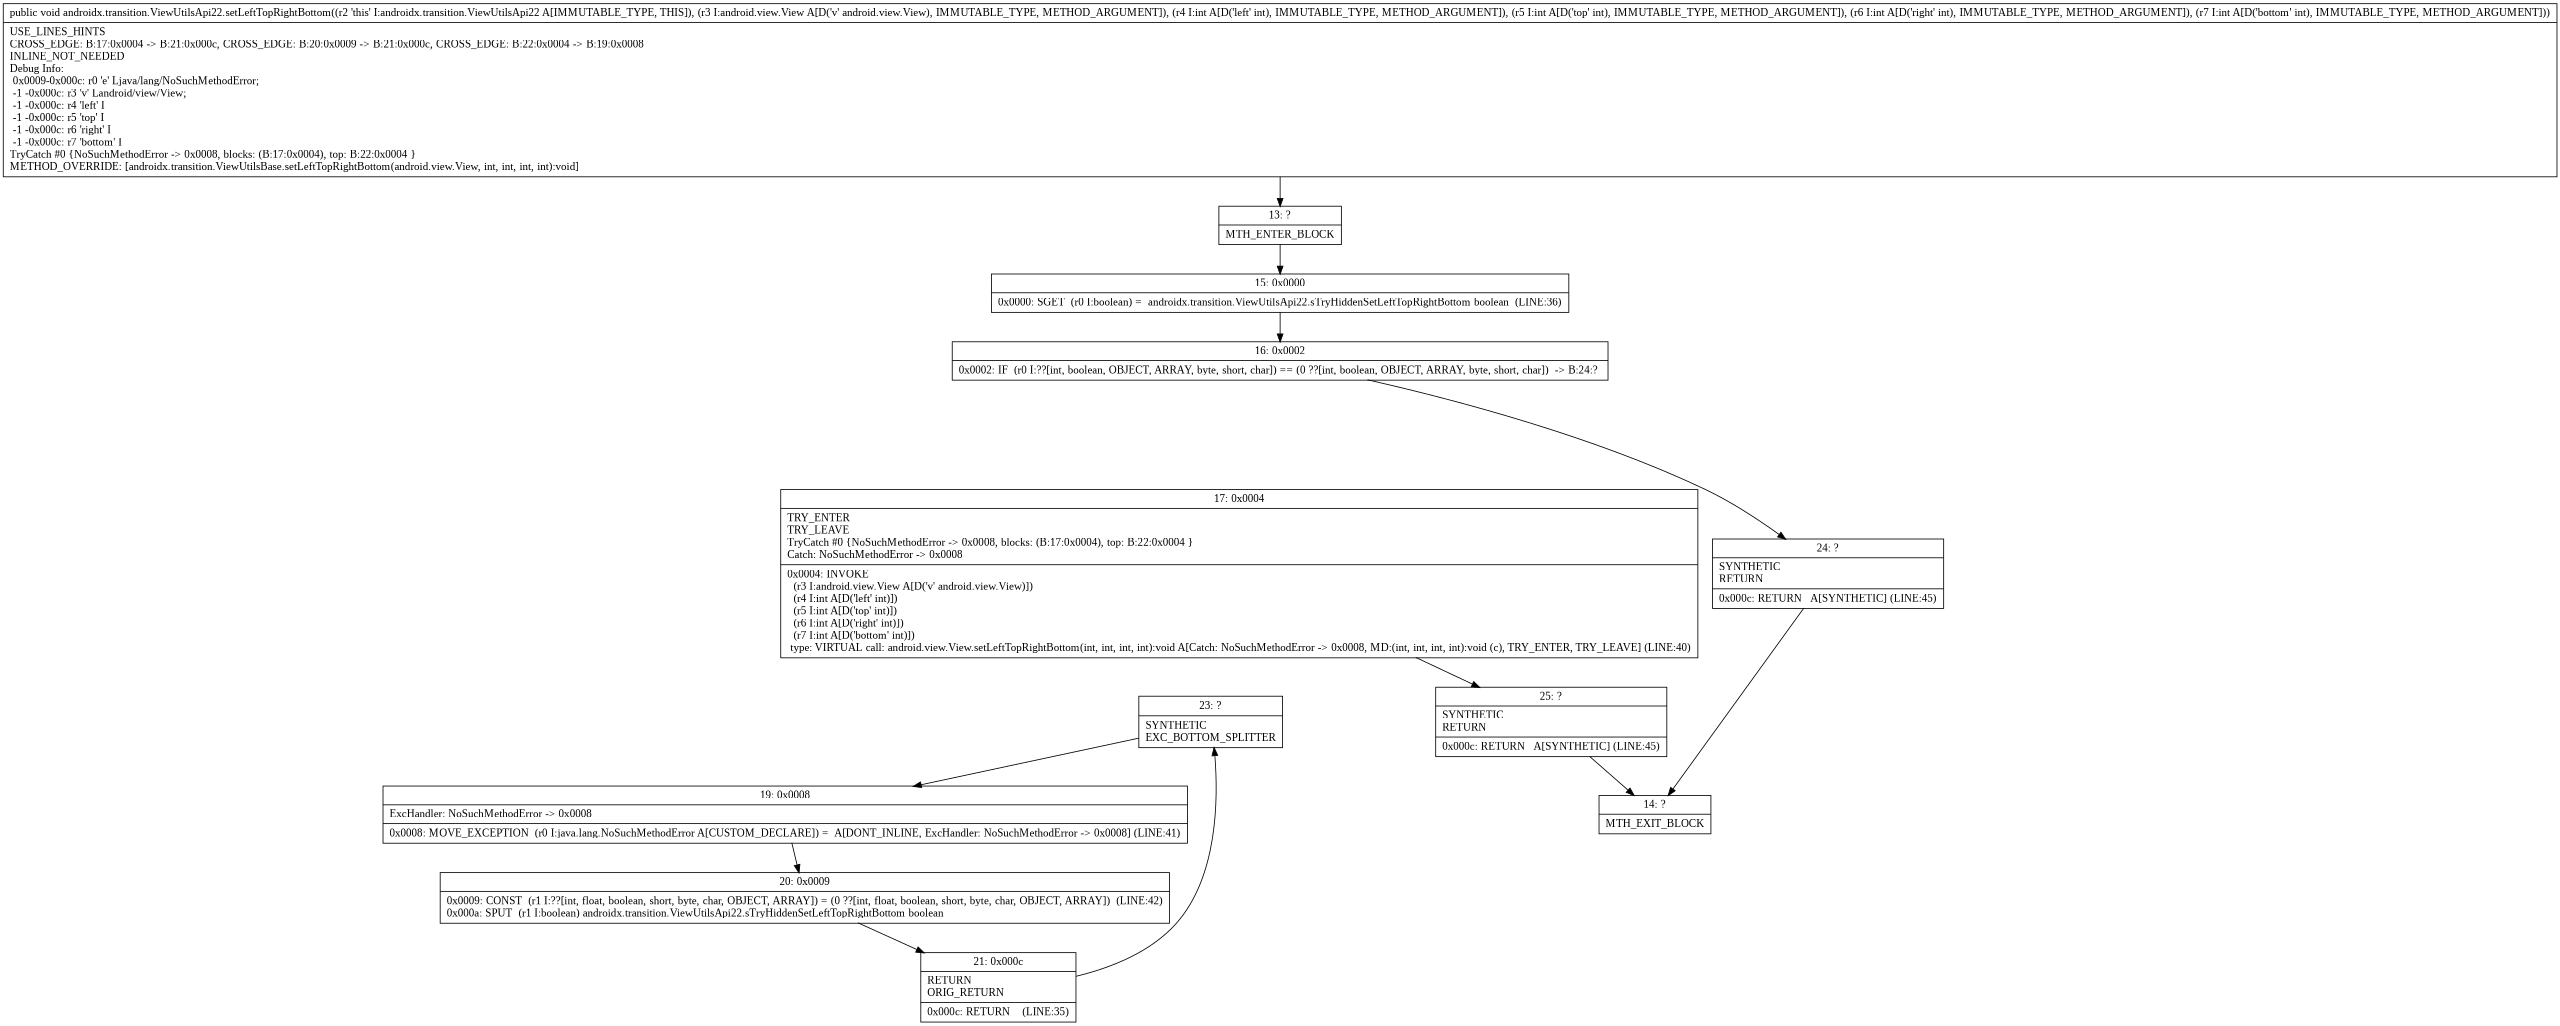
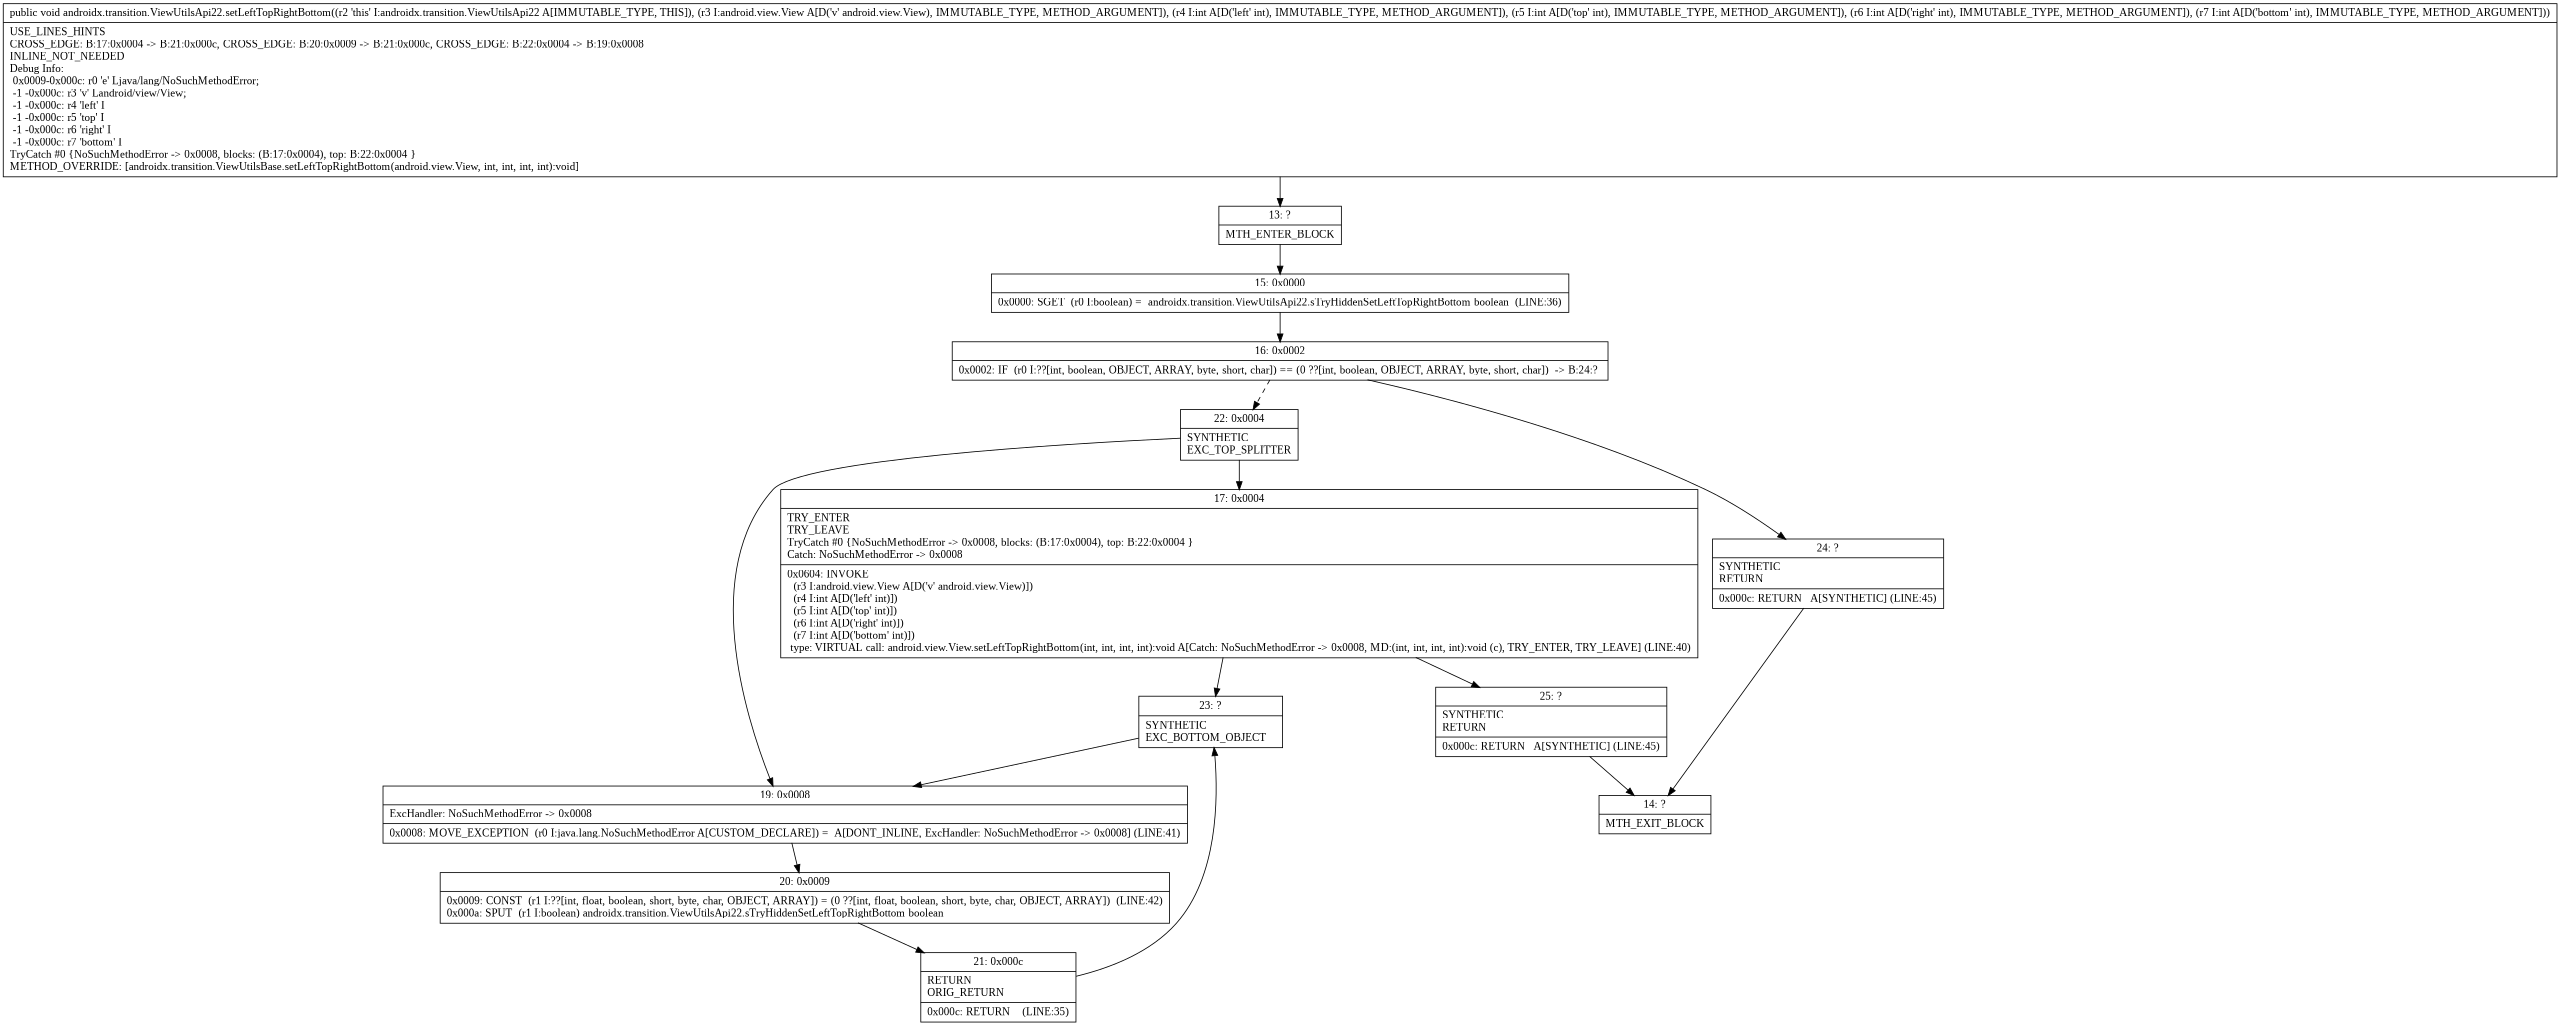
node "22: 0x0004": added
node "17: 0x0004": text "0x0004: INVOKE" -> "0x0604: INVOKE"
edge "17: 0x0004" -> "23: ?": added
node "23: ?": text "EXC_BOTTOM_SPLITTER" -> "EXC_BOTTOM_OBJECT"
